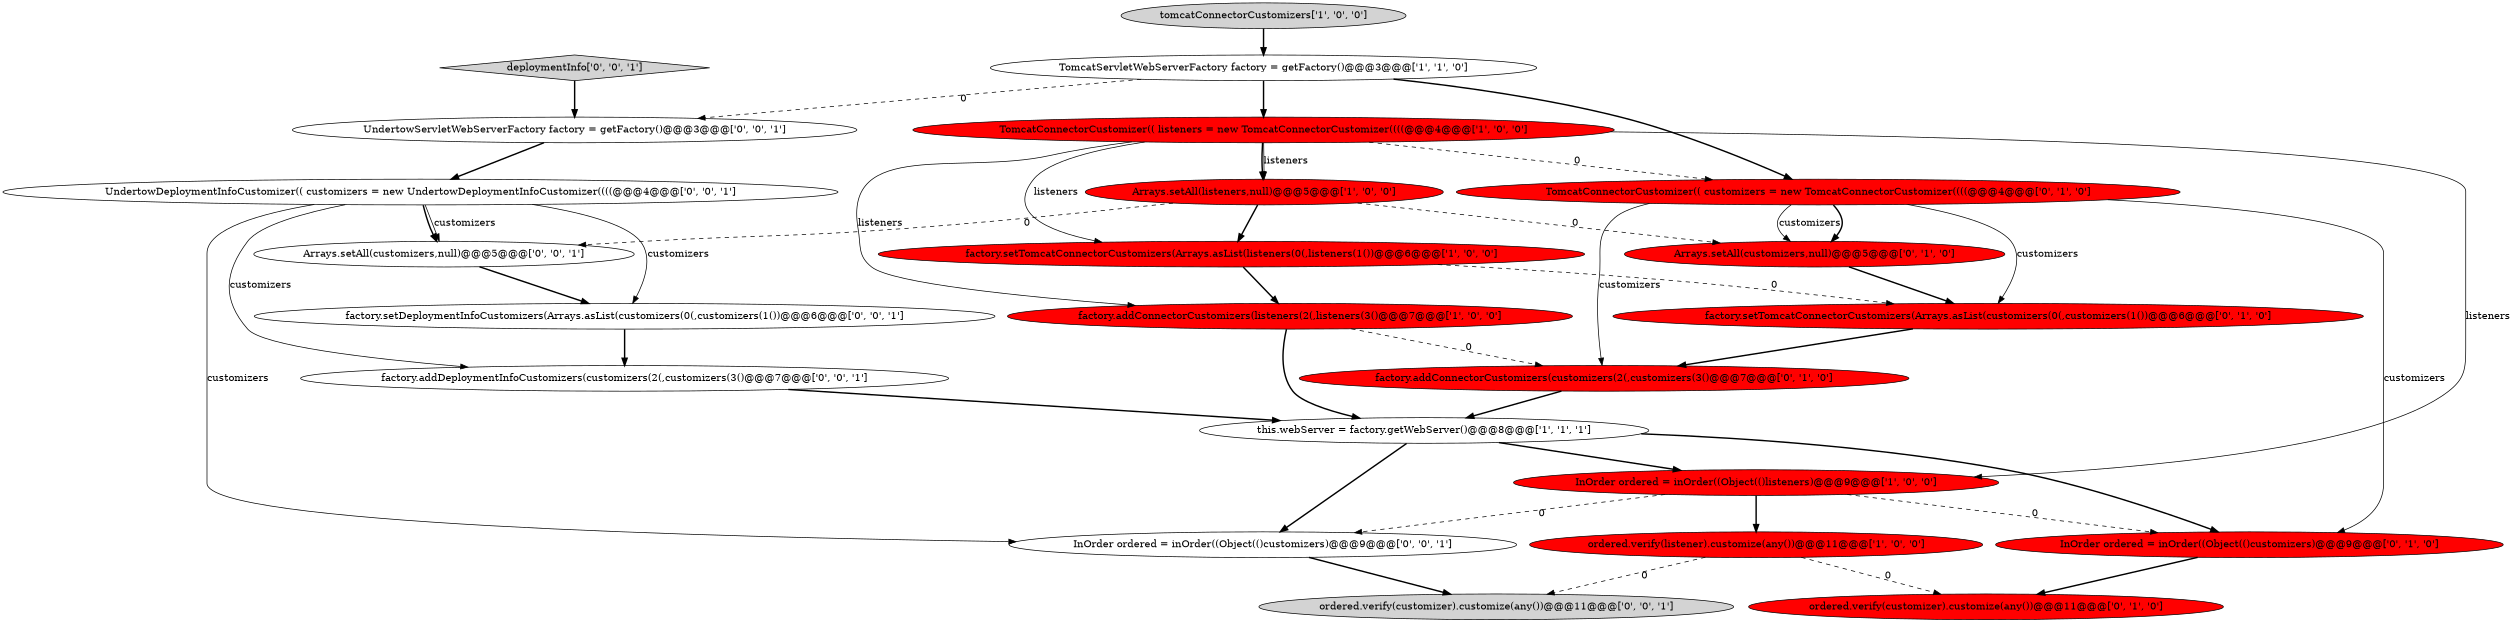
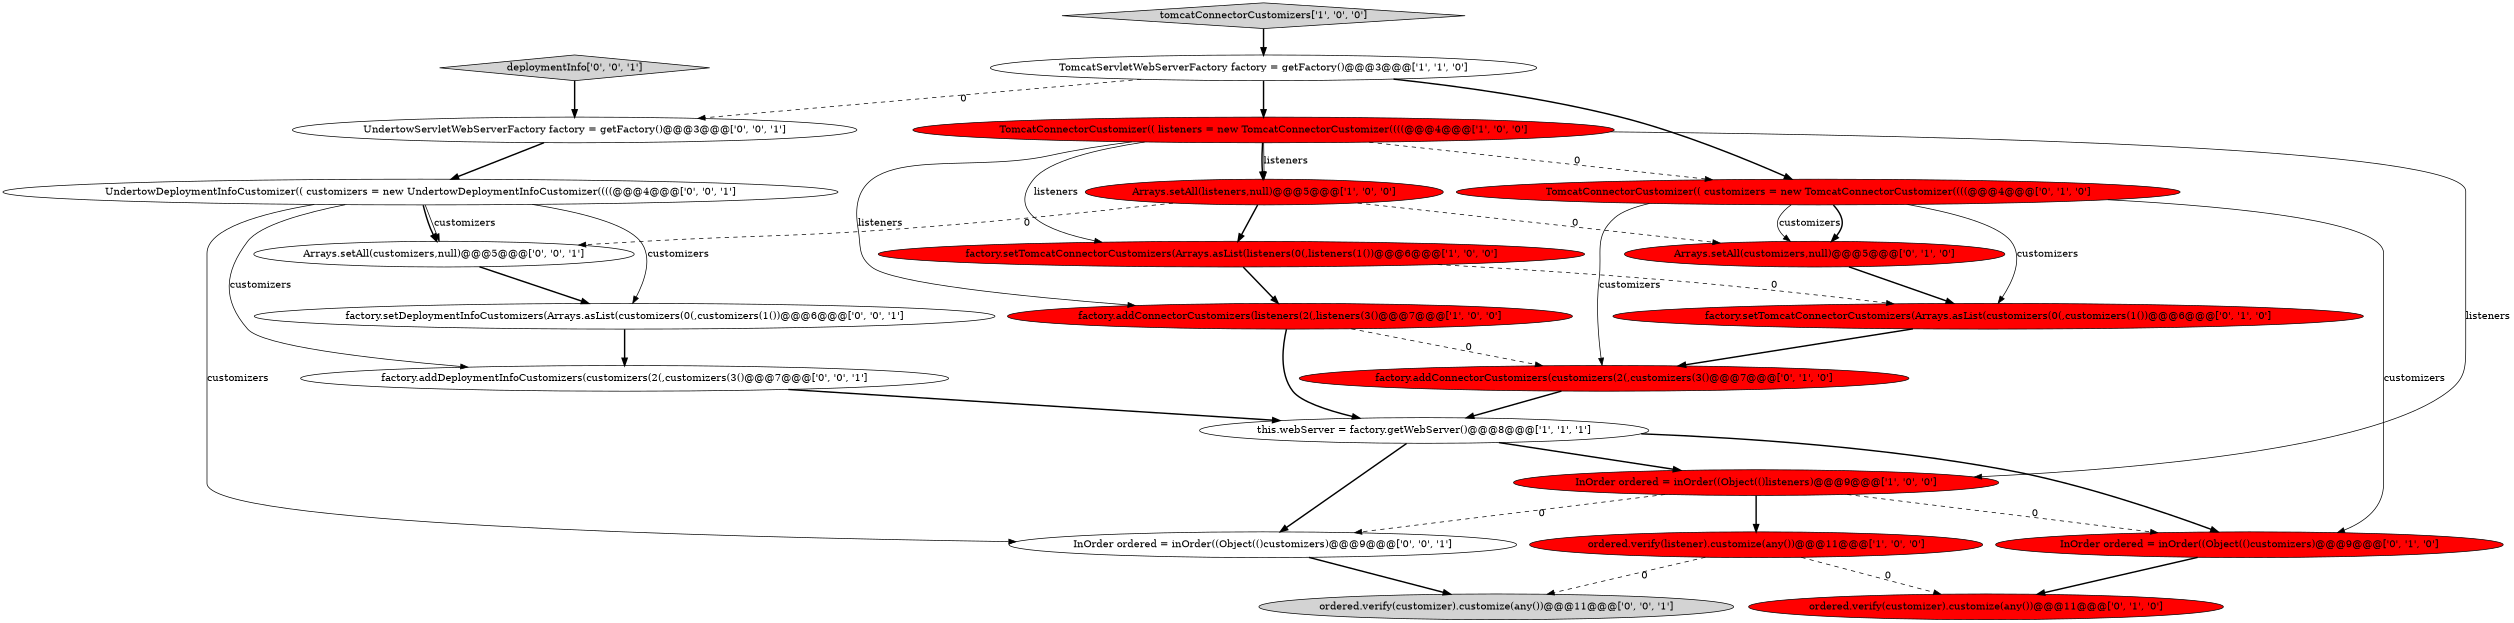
node "tomcatConnectorCustomizers['1', '0', '0']": shape ellipse -> diamond
